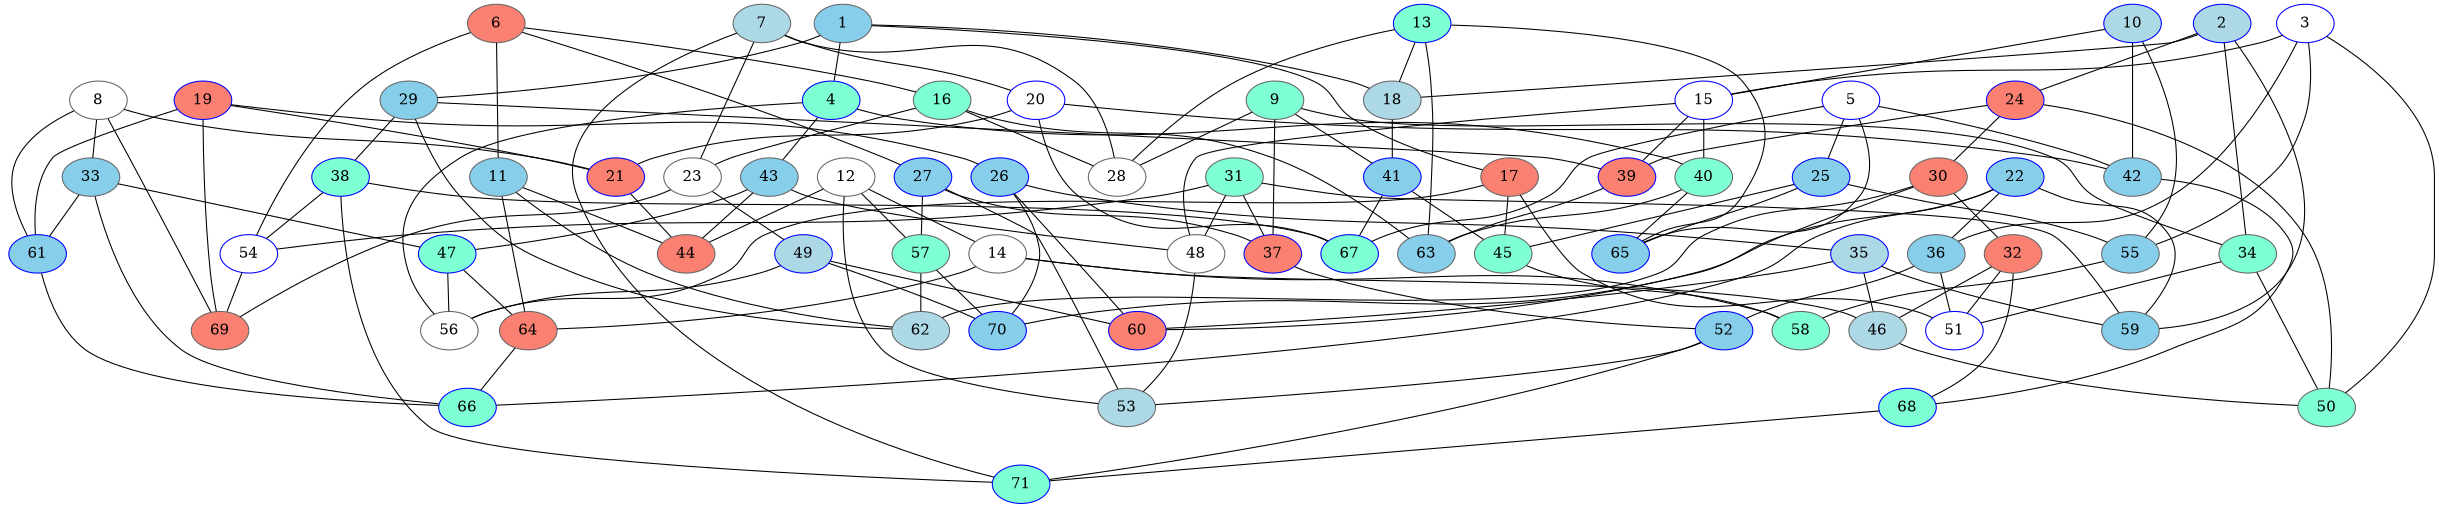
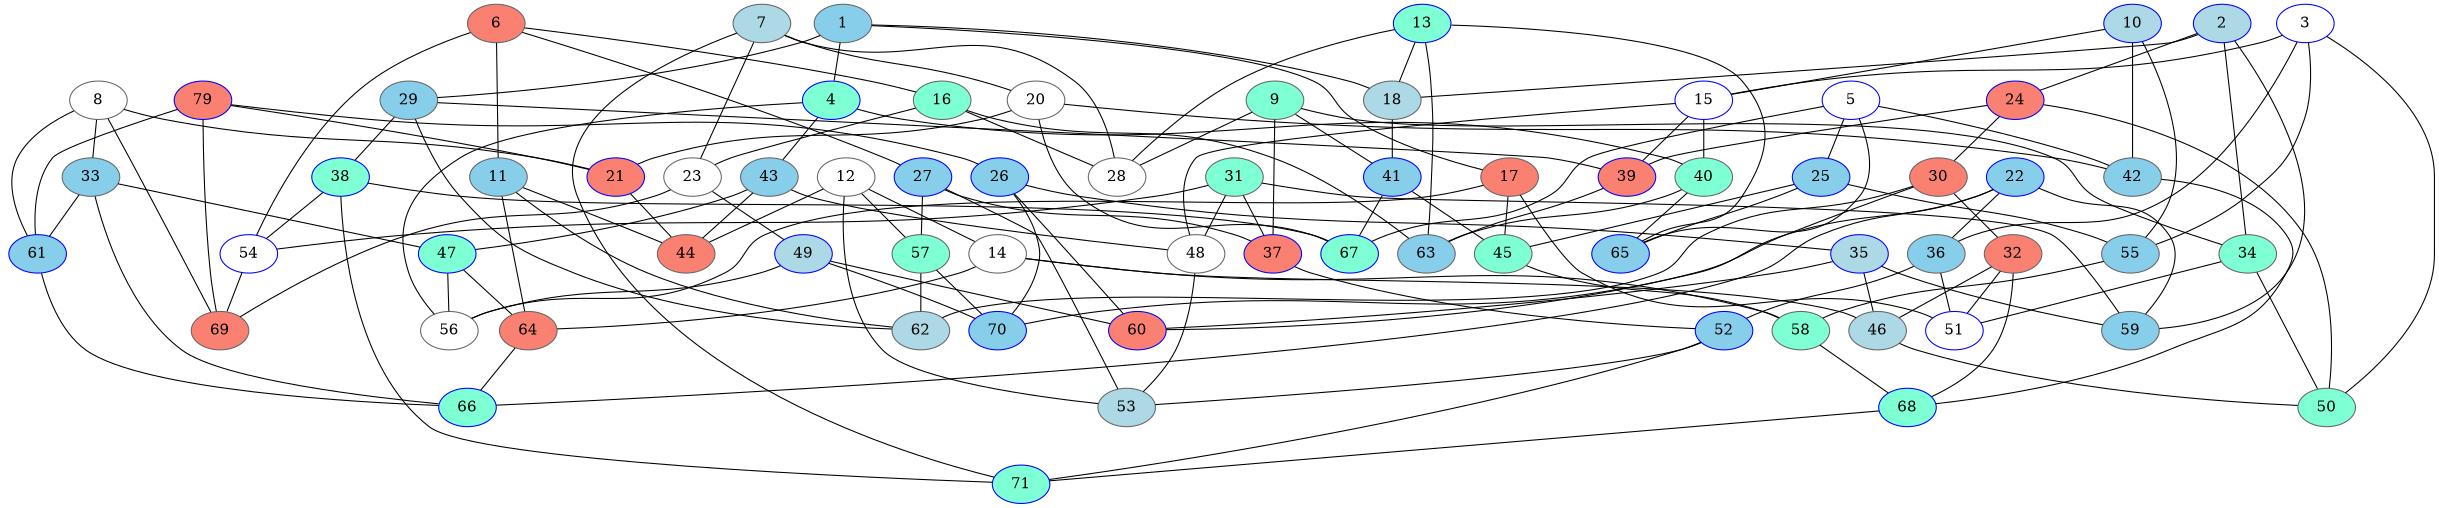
node "19": label "19" -> "79"
node "20": color blue -> gray40
edge "58" -- "68": added
